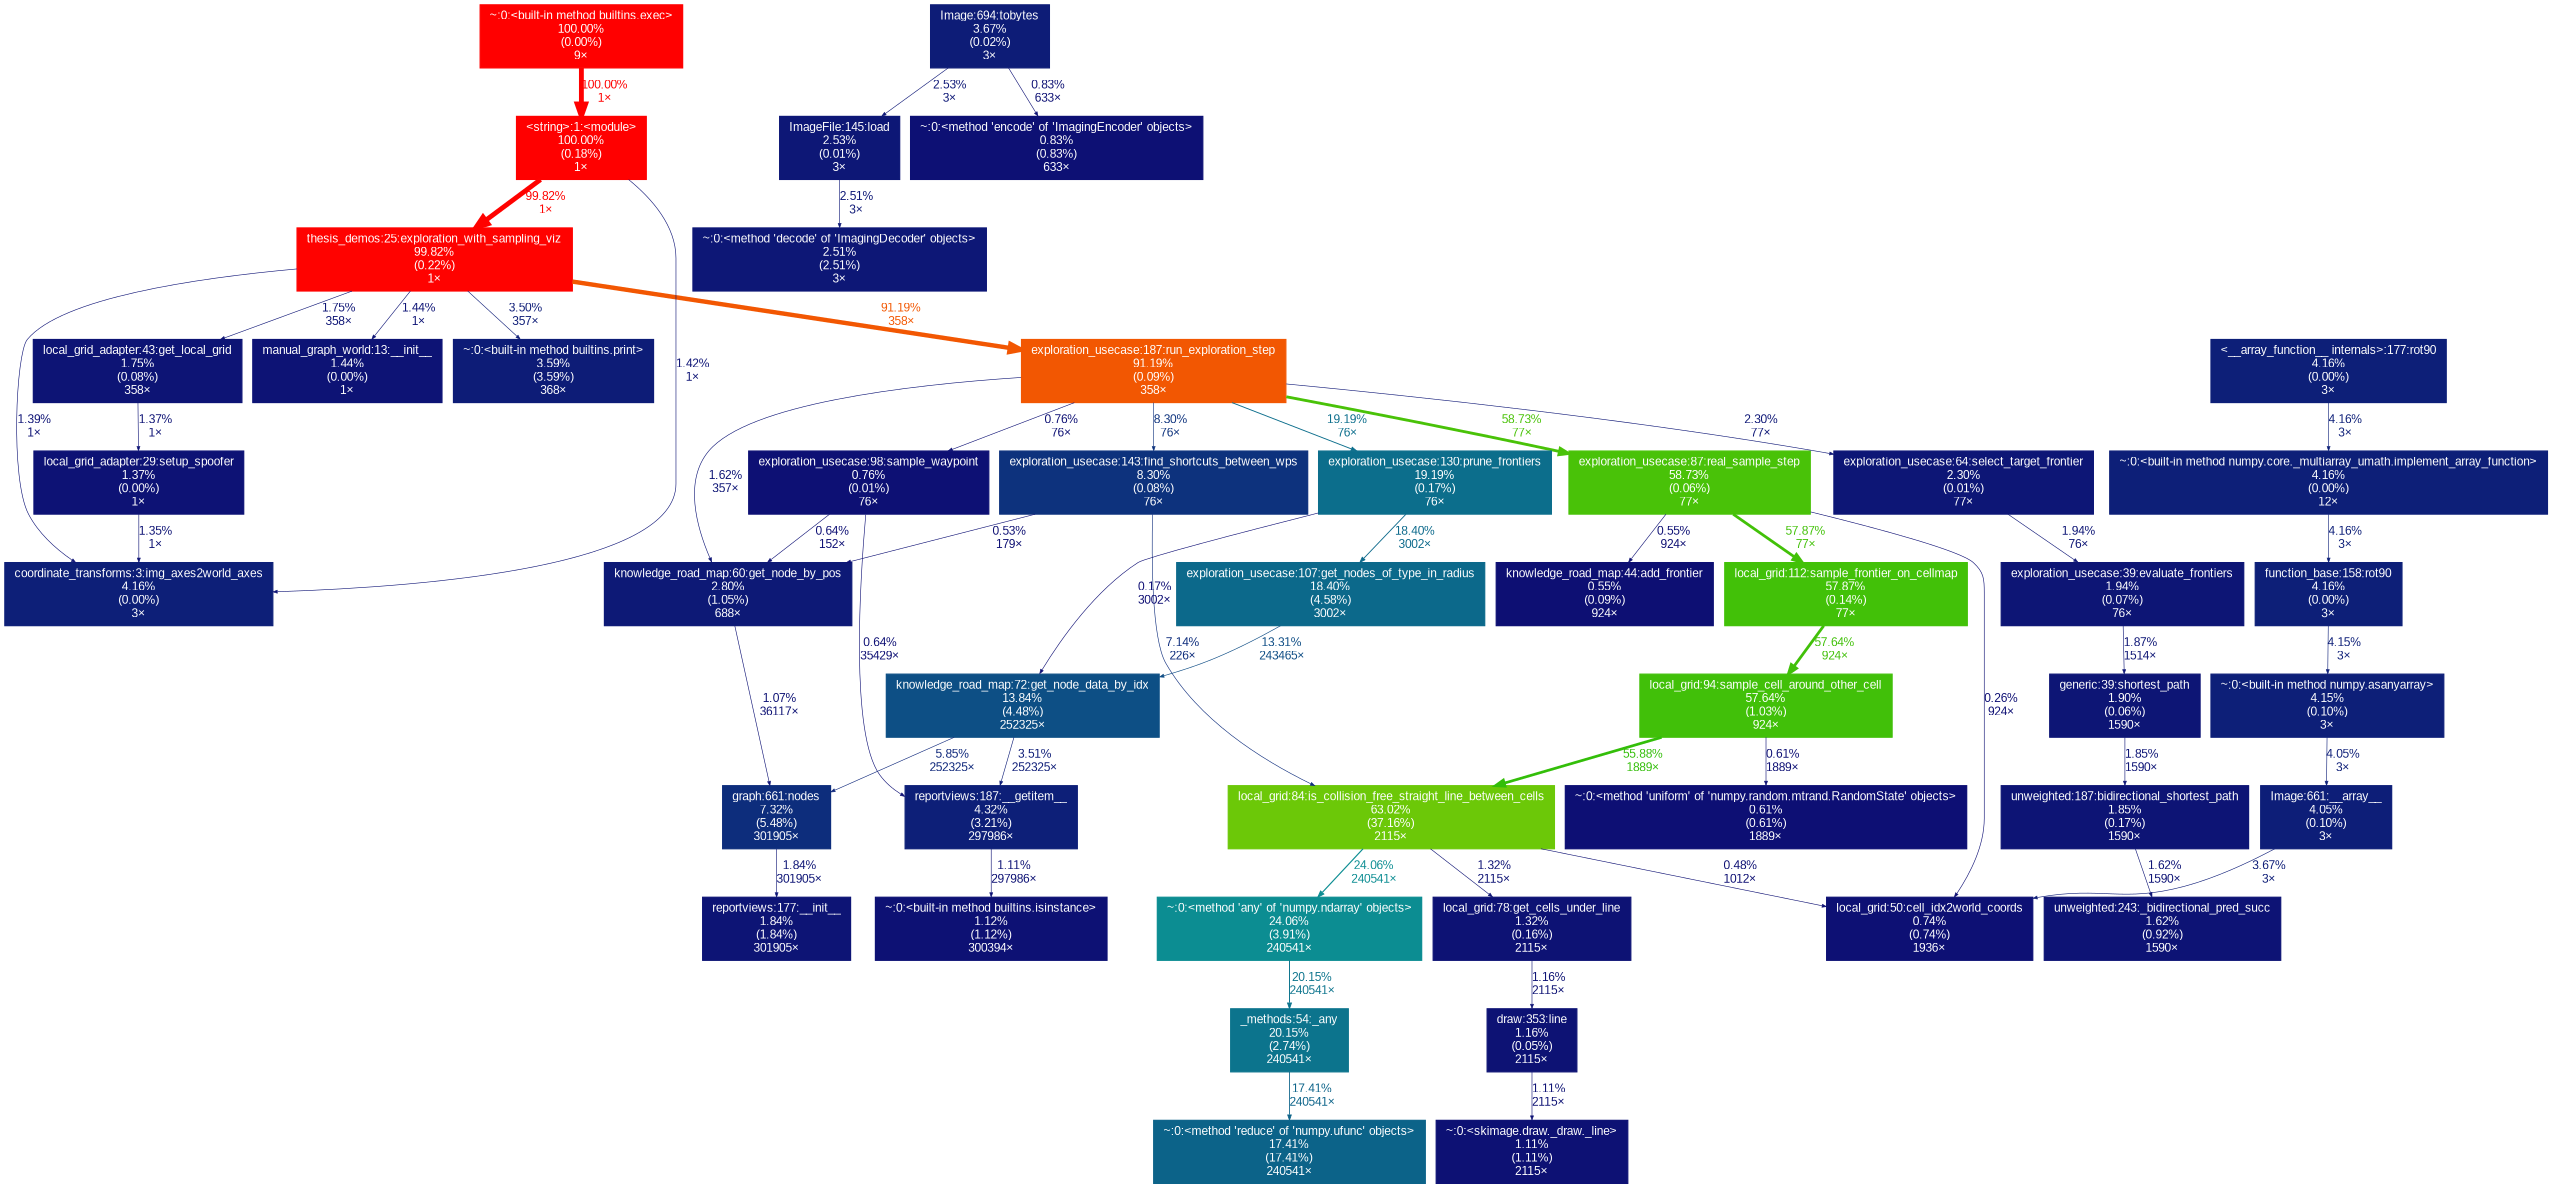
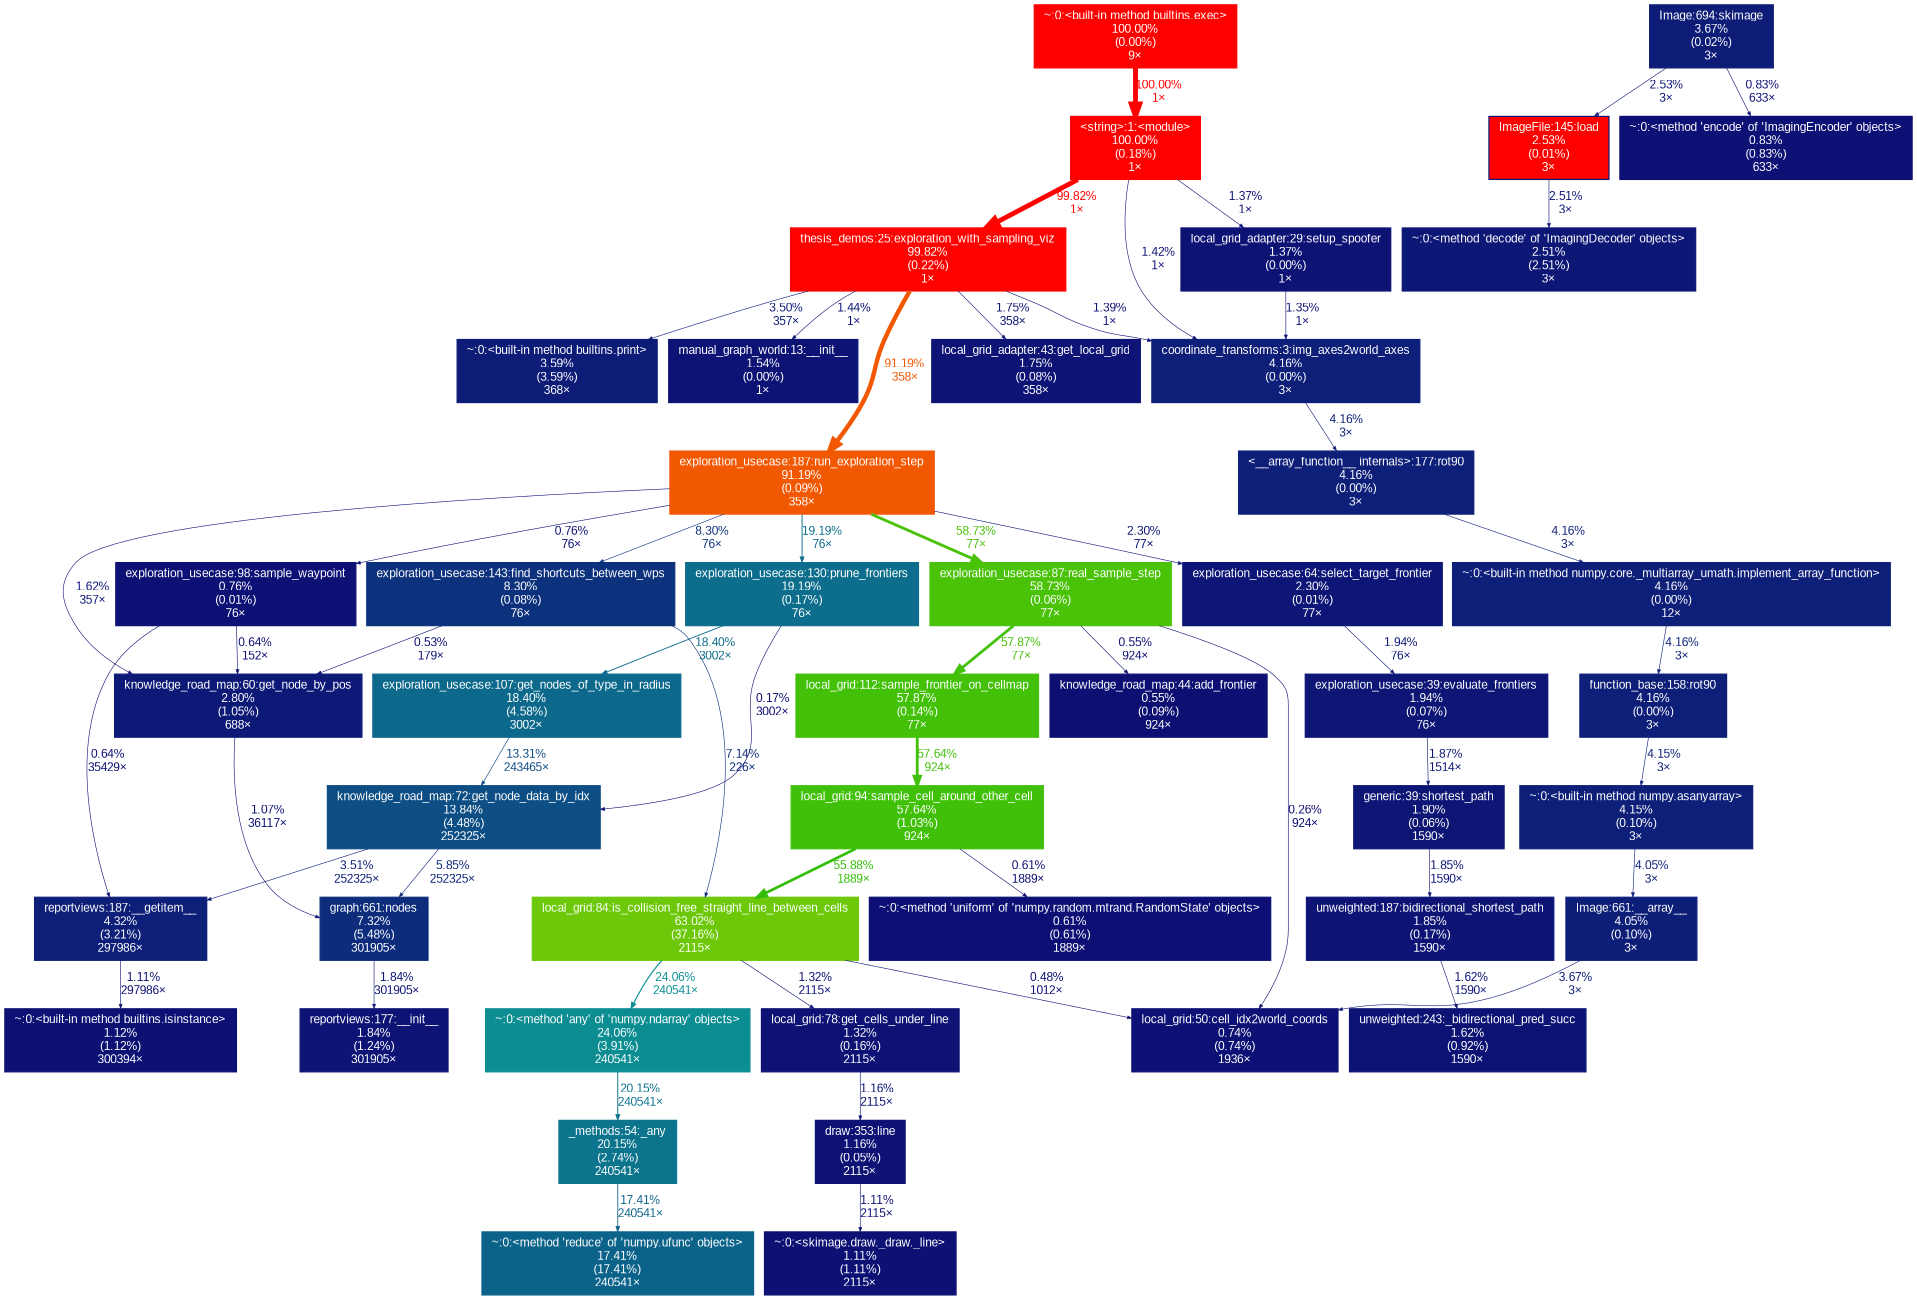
node "Image:694:tobytes 3.67% (0.02%) 3×": label "Image:694:tobytes 3.67% (0.02%) 3×" -> "Image:694:skimage 3.67% (0.02%) 3×"
node "ImageFile:145:load 2.53% (0.01%) 3×": fillcolor #0d1776 -> #ff0000
node "manual_graph_world:13:__init__ 1.44% (0.00%) 1×": label "manual_graph_world:13:__init__ 1.44% (0.00%) 1×" -> "manual_graph_world:13:__init__ 1.54% (0.00%) 1×"
edge "local_grid_adapter:43:get_local_grid 1.75% (0.08%) 358×" -> "local_grid_adapter:29:setup_spoofer 1.37% (0.00%) 1×": now "<string>:1:<module> 100.00% (0.18%) 1×" -> "local_grid_adapter:29:setup_spoofer 1.37% (0.00%) 1×"
edge "coordinate_transforms:3:img_axes2world_axes 4.16% (0.00%) 3×" -> "<__array_function__ internals>:177:rot90 4.16% (0.00%) 3×": added, label "4.16% 3×"
node "reportviews:177:__init__ 1.84% (1.84%) 301905×": label "reportviews:177:__init__ 1.84% (1.84%) 301905×" -> "reportviews:177:__init__ 1.84% (1.24%) 301905×"
